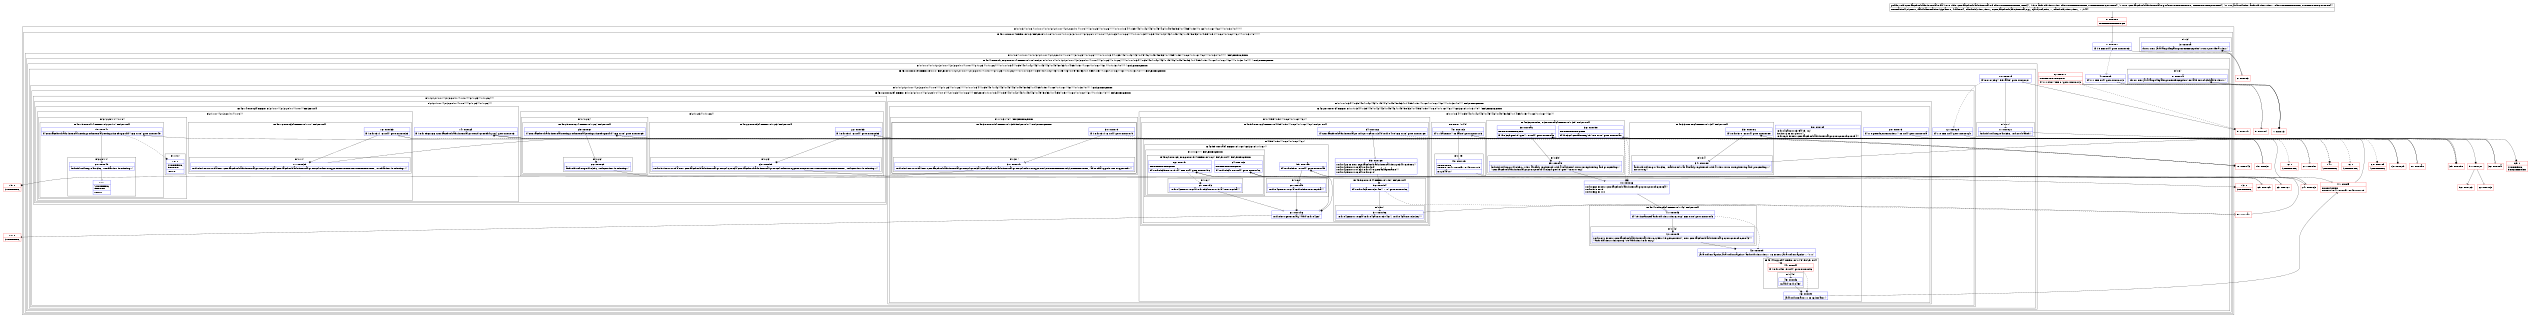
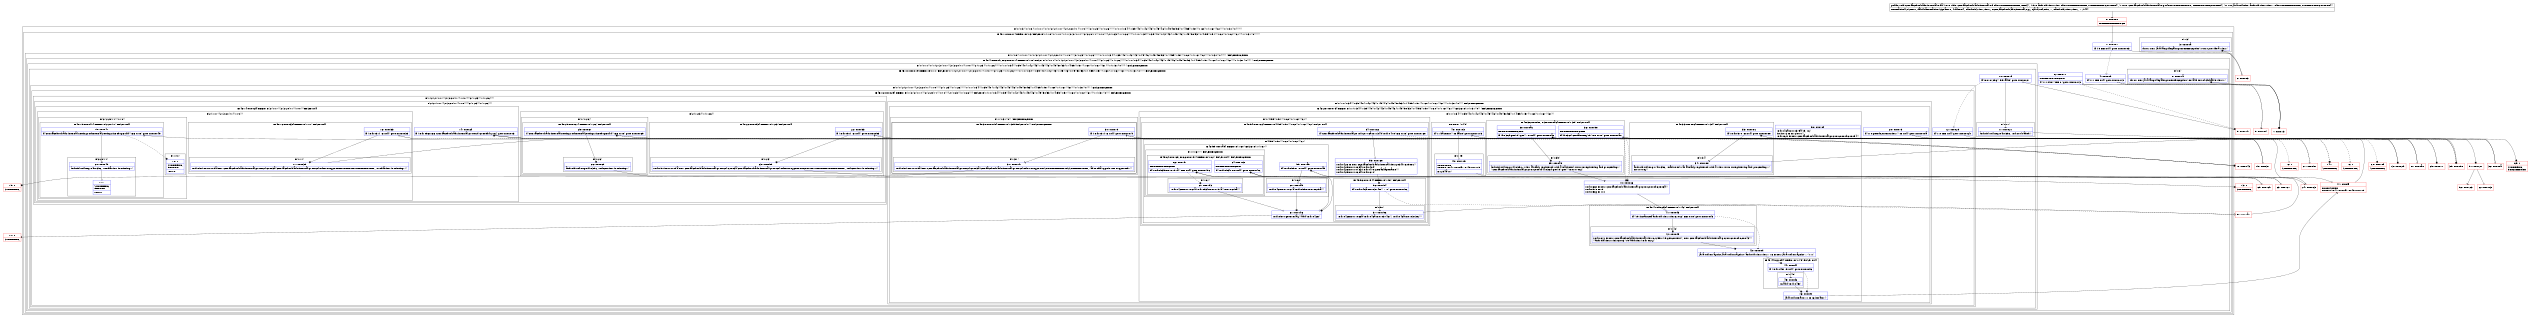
node "6: 0x0011": color red -> blue
node "29: 0x0077": added
node "44: 0x00f4": color red -> blue
